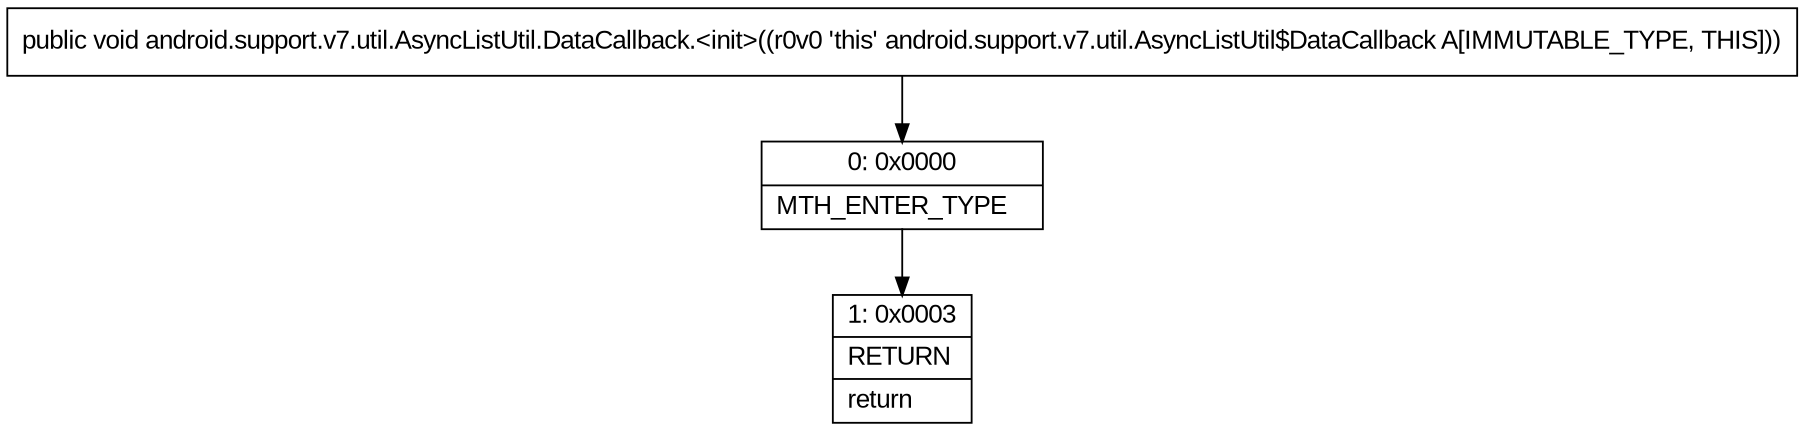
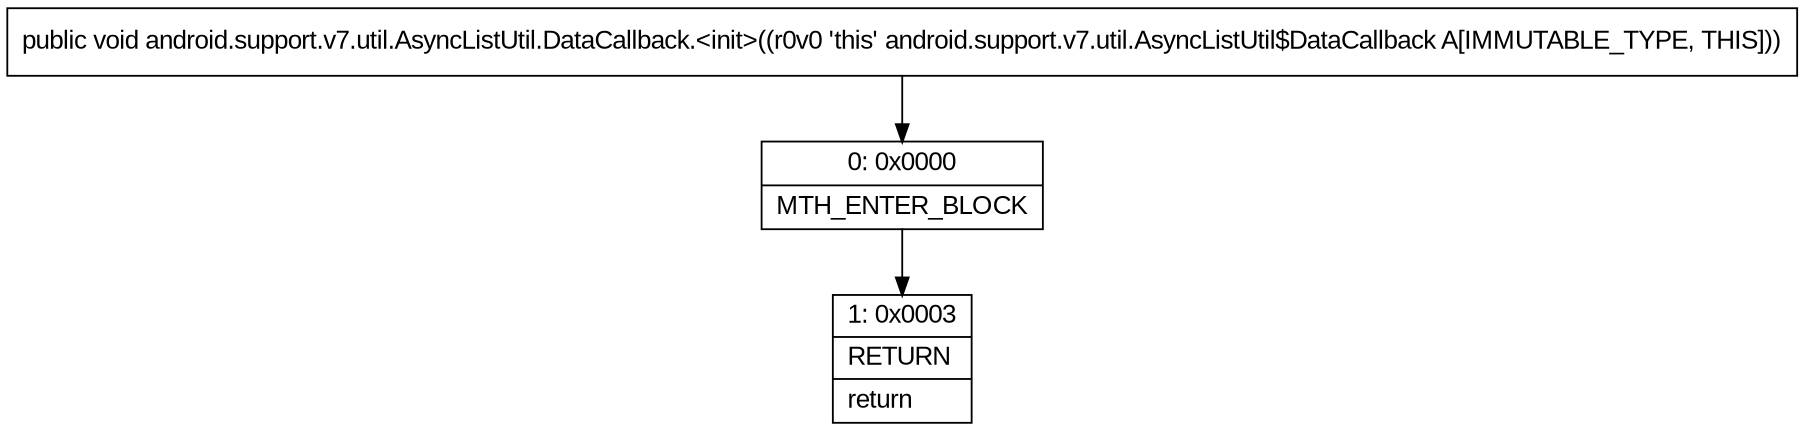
node "0: 0x0000": text "MTH_ENTER_TYPE" -> "MTH_ENTER_BLOCK"
